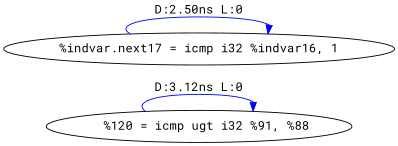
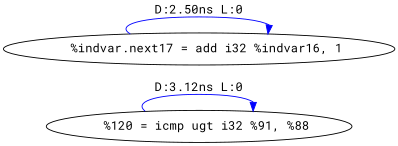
node "%indvar.next17 = icmp i32 %indvar16, 1": label "%indvar.next17 = icmp i32 %indvar16, 1" -> "%indvar.next17 = add i32 %indvar16, 1"
